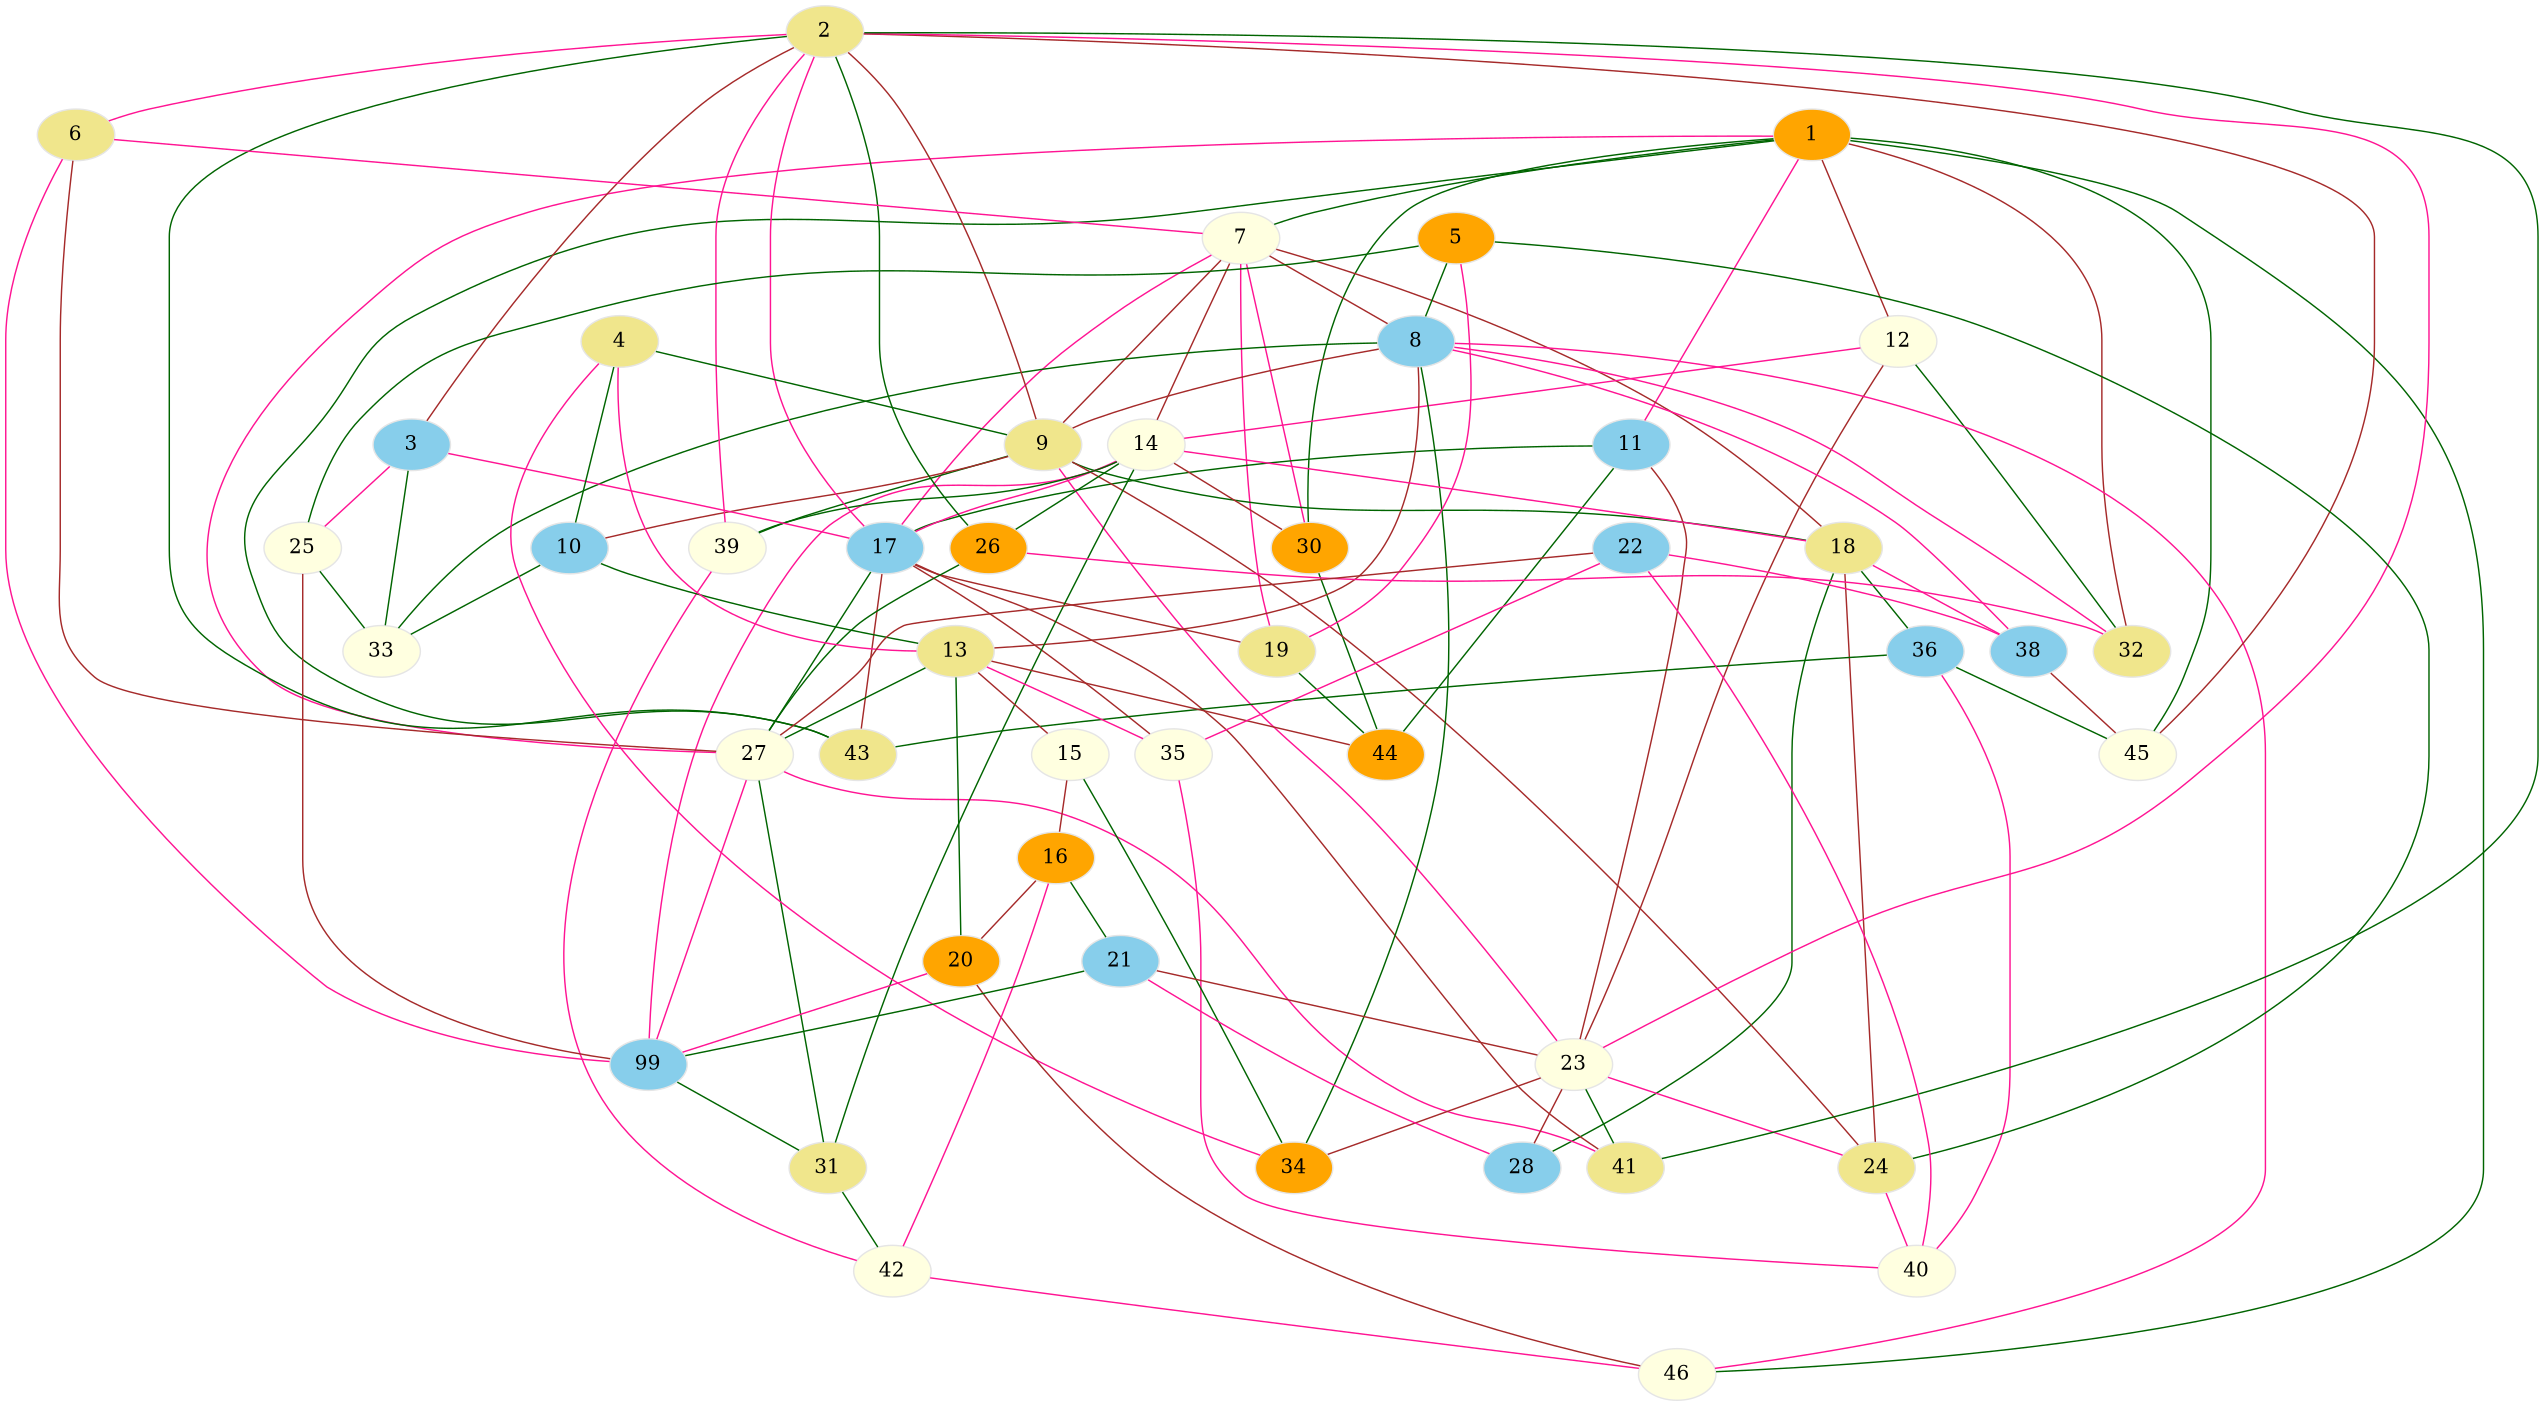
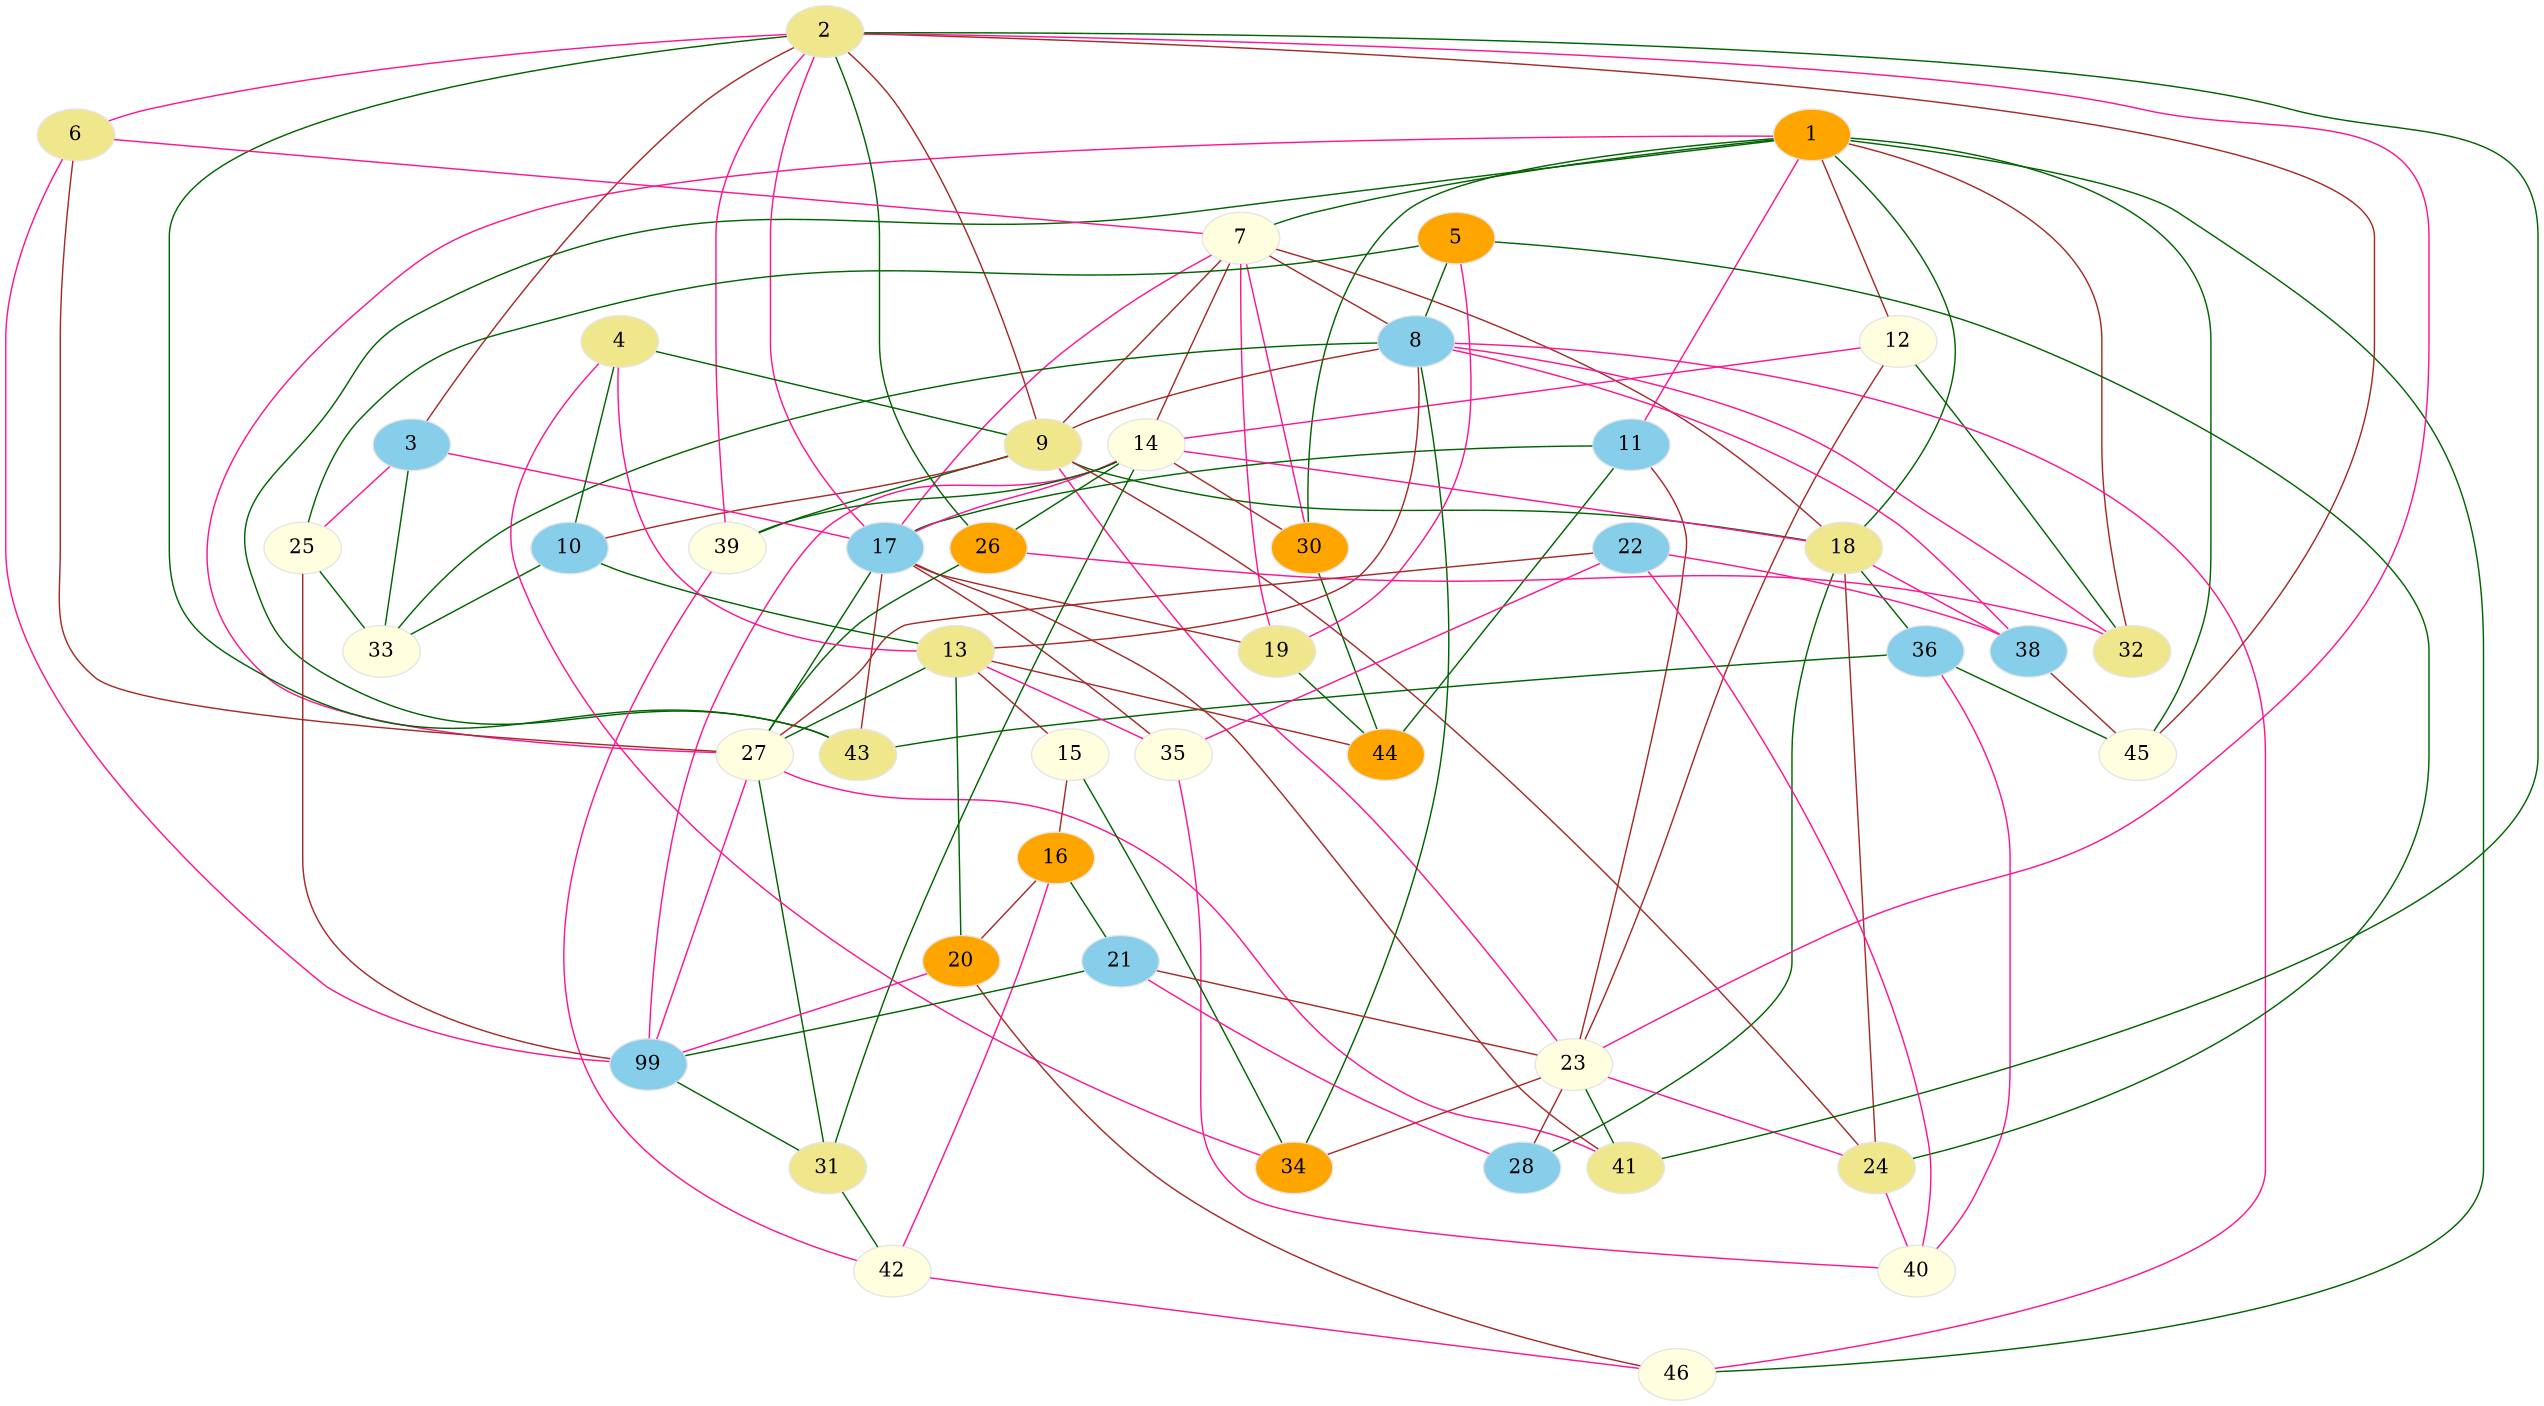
edge "1" -- "18": added
